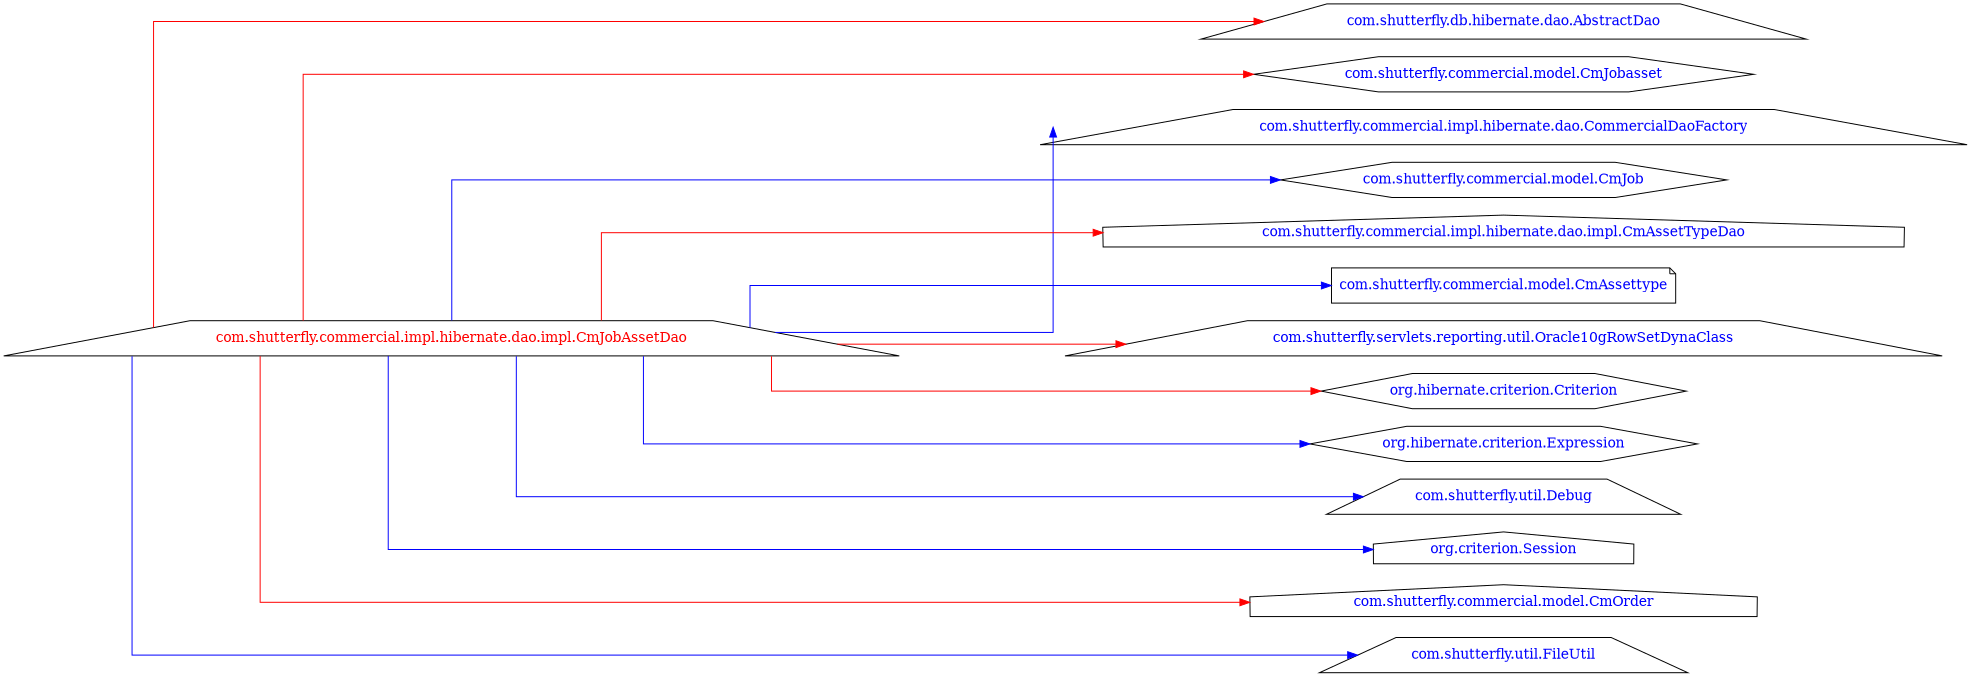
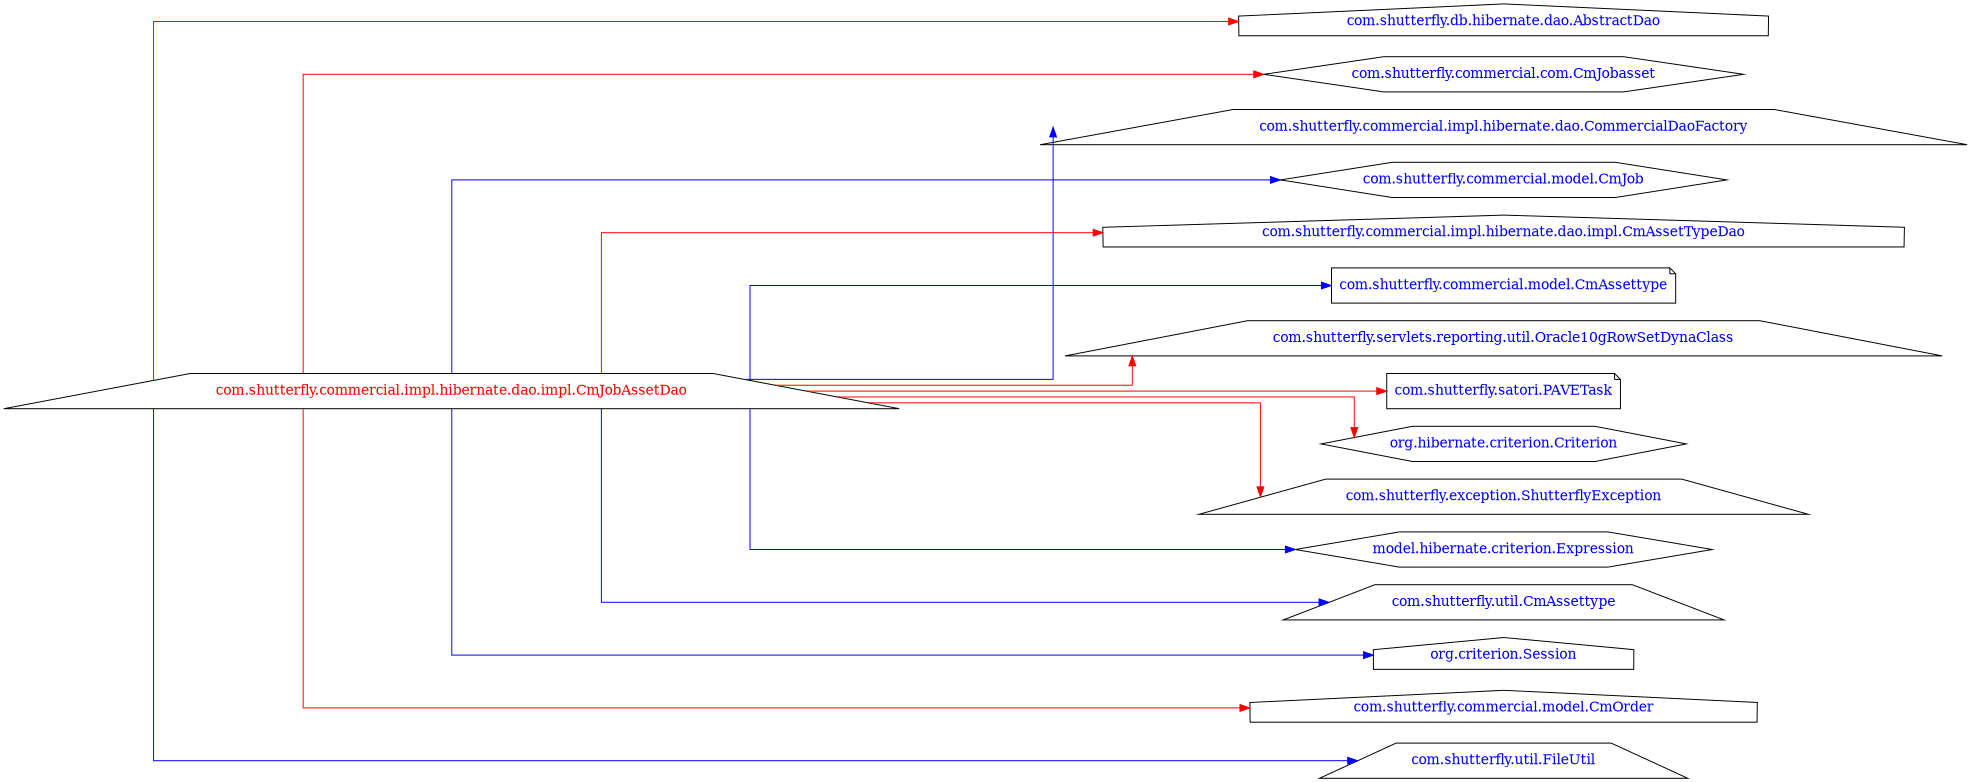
node "com.shutterfly.db.hibernate.dao.AbstractDao": shape trapezium -> house
node "com.shutterfly.commercial.model.CmJobasset": label "com.shutterfly.commercial.model.CmJobasset" -> "com.shutterfly.commercial.com.CmJobasset"
node "com.shutterfly.satori.PAVETask": added
node "org.hibernate.criterion.Expression": label "org.hibernate.criterion.Expression" -> "model.hibernate.criterion.Expression"
node "com.shutterfly.util.Debug": label "com.shutterfly.util.Debug" -> "com.shutterfly.util.CmAssettype"
node "com.shutterfly.exception.ShutterflyException": added
